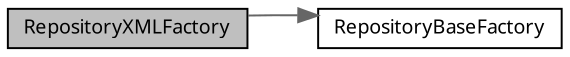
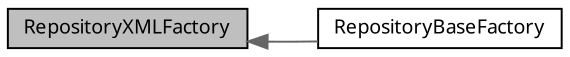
edge "RepositoryXMLFactory" -> "RepositoryBaseFactory": reversed
